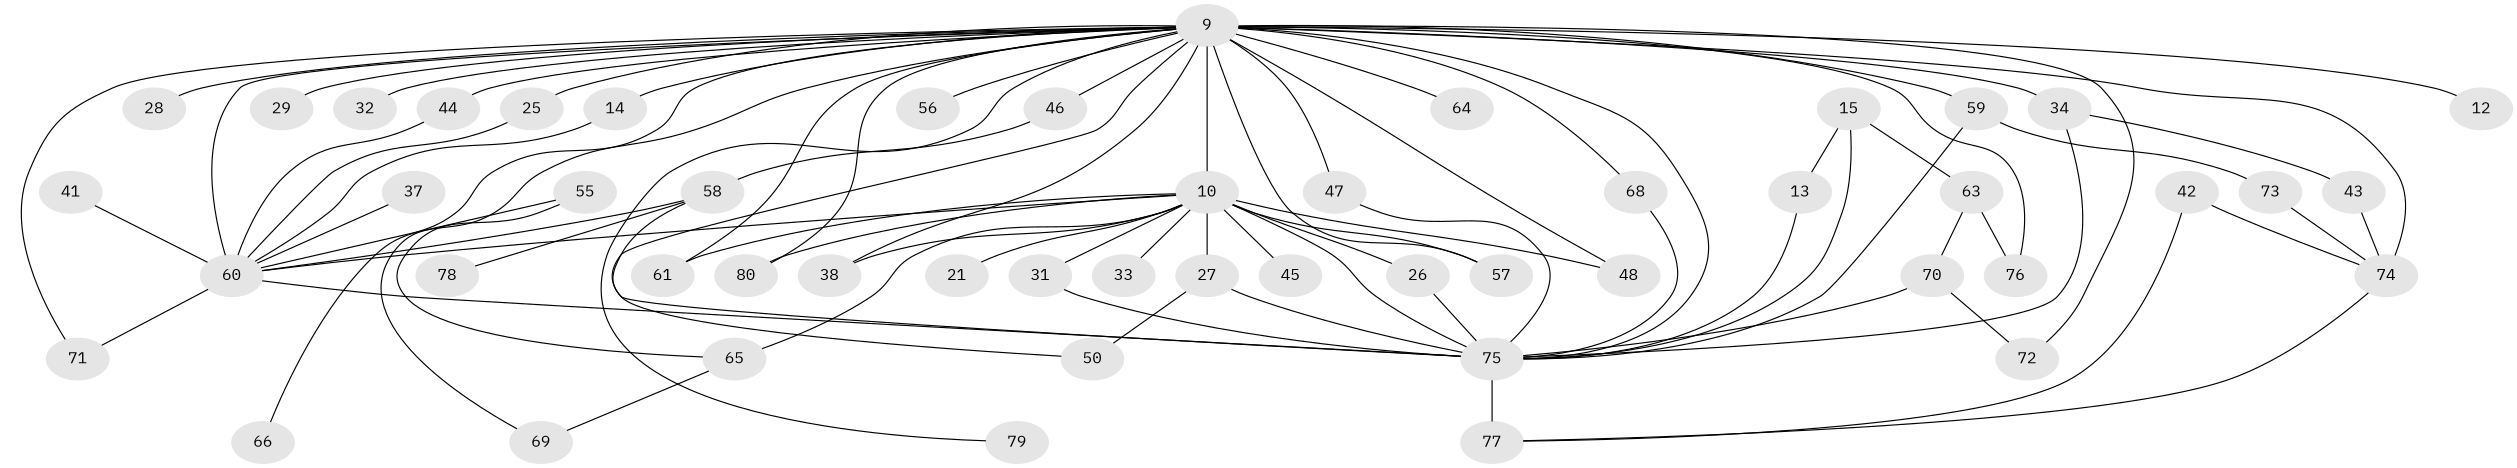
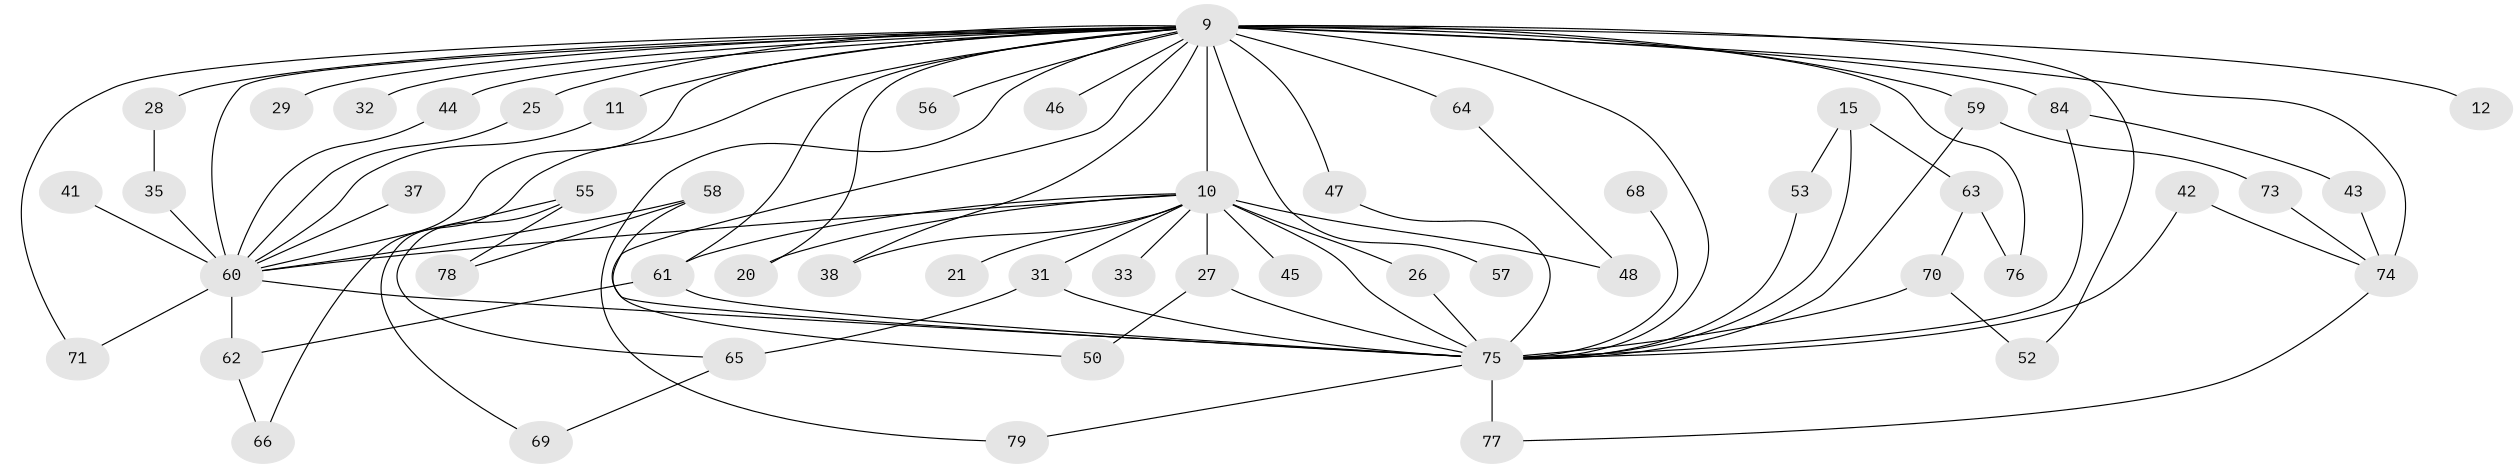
edge "9" -- "68": removed
node "14": label "14" -> "11"
node "34": label "34" -> "84"
edge "9" -- "48": now "64" -- "48"
edge "46" -- "58": removed
node "35": added
node "13": label "13" -> "53"
edge "55" -- "78": added
edge "10" -- "57": removed
edge "10" -- "65": now "31" -- "65"
node "80": label "80" -> "20"
edge "61" -- "75": added
node "62": added
node "72": label "72" -> "52"
edge "75" -- "79": added
edge "42" -- "77": now "42" -- "75"
